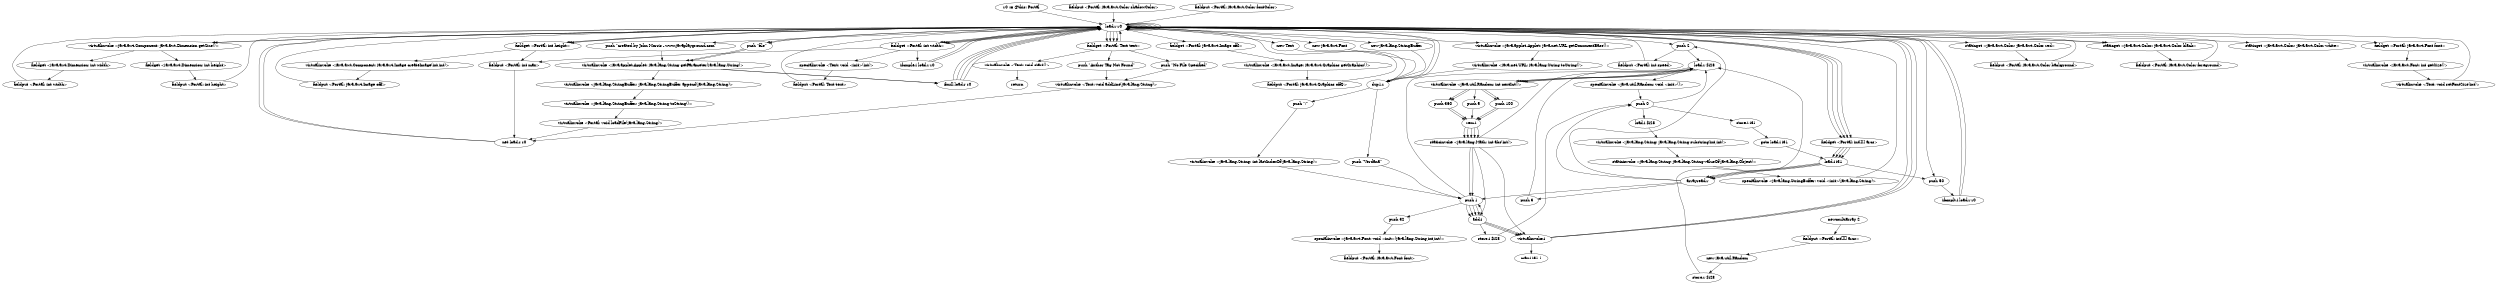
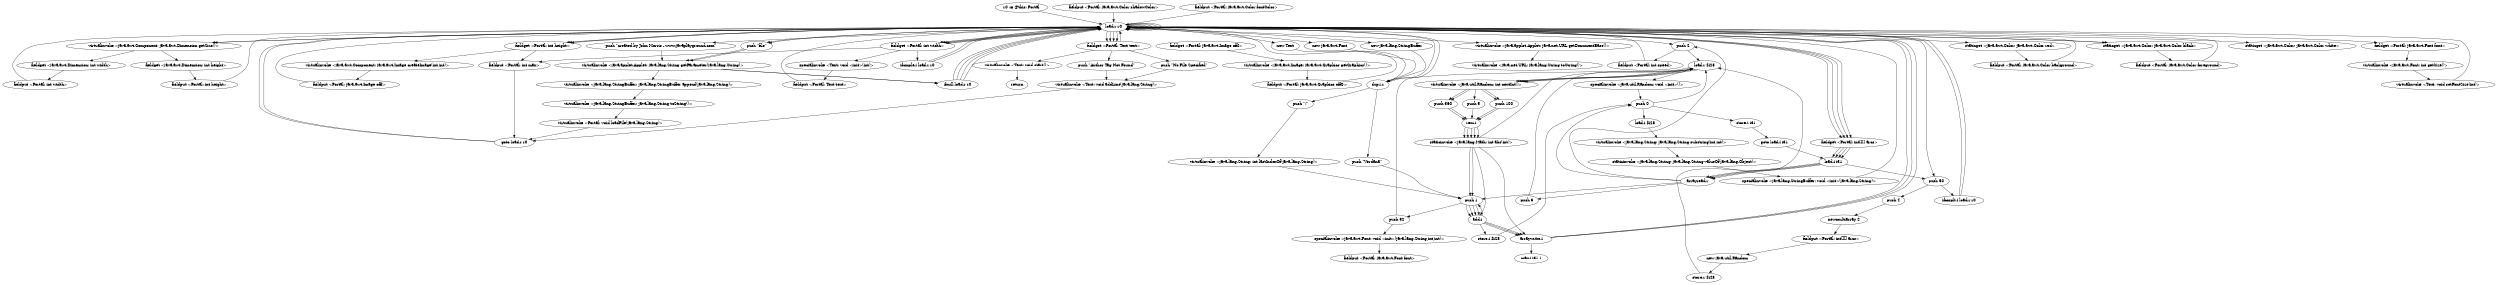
edge "load.r r0" -> "fieldget <Portal: java.awt.Image offI>": removed
edge "virtualinvoke <java.net.URL: java.lang.String toString()>" -> "dup1.r": removed
edge "push 1" -> "load.r $i28": now "push 32" -> "load.r $i28"
node "net load.r r0": label "net load.r r0" -> "goto load.r r0"
node "push 4": added
node "virtualinvoke.i": label "virtualinvoke.i" -> "arraywrite.i"
